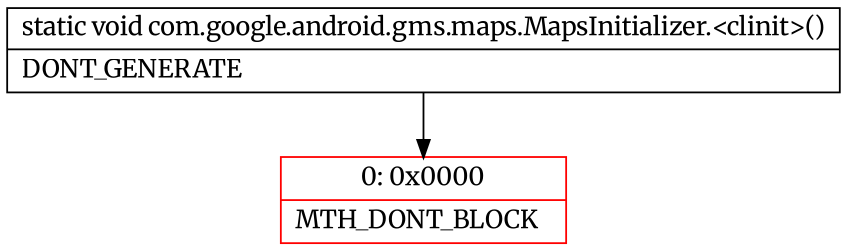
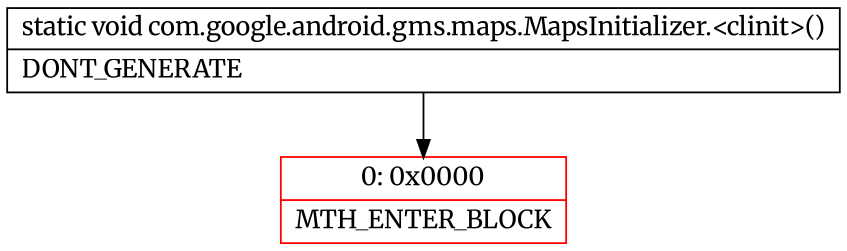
node "0: 0x0000": text "MTH_DONT_BLOCK" -> "MTH_ENTER_BLOCK"
